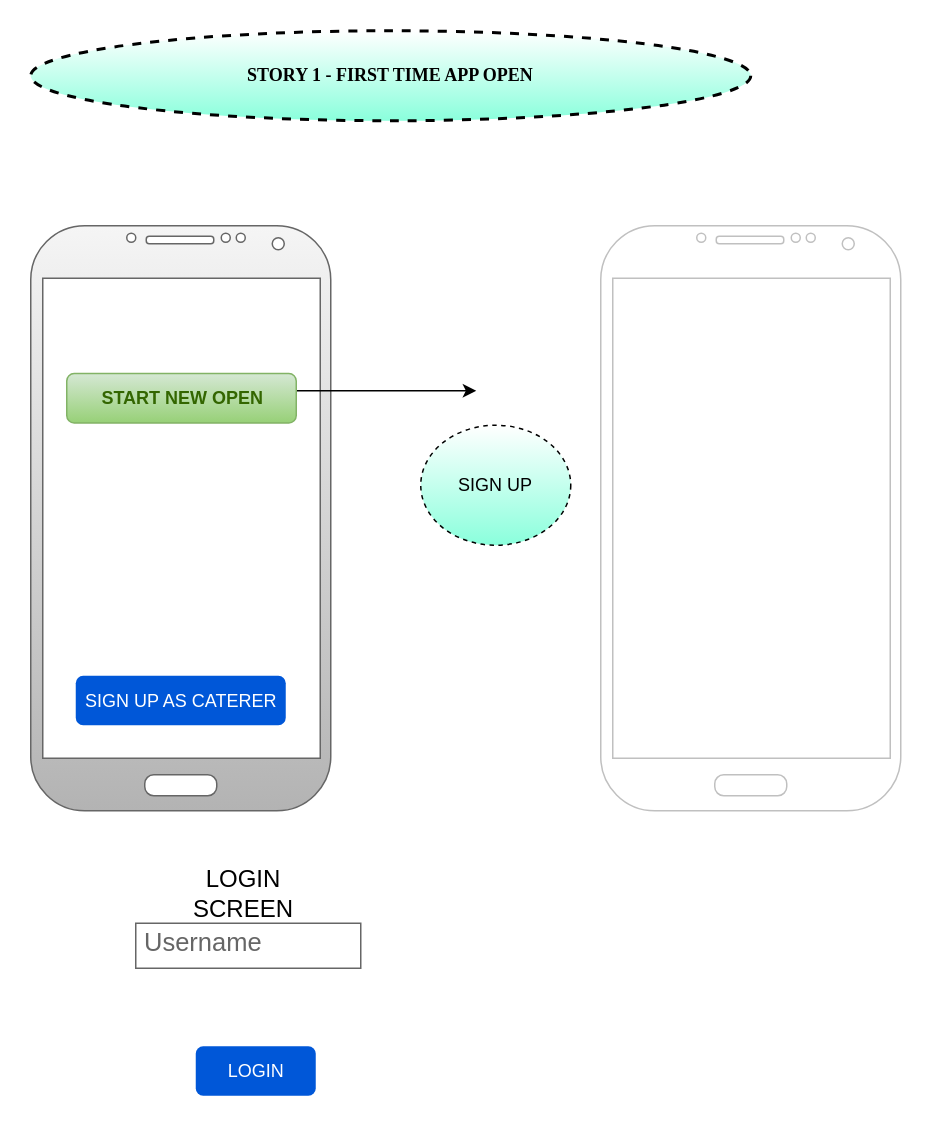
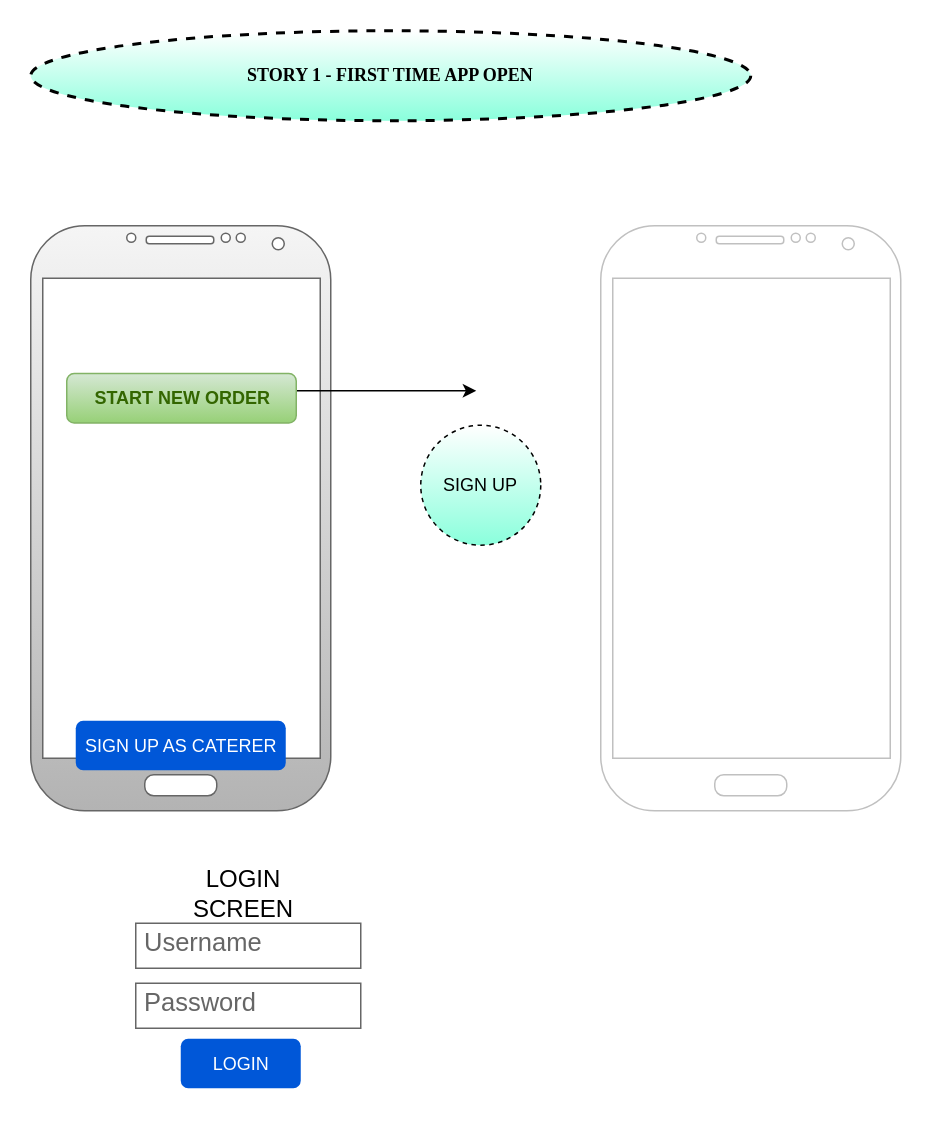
node "START NEW OPEN": label "START NEW OPEN" -> "START NEW ORDER"
node "SIGN UP": size 150x120 -> 120x120
node "SIGN UP AS CATERER": moved (181, 701) -> (181, 746)
node "Password": added
node "LOGIN": moved (256, 1071) -> (241, 1064)
